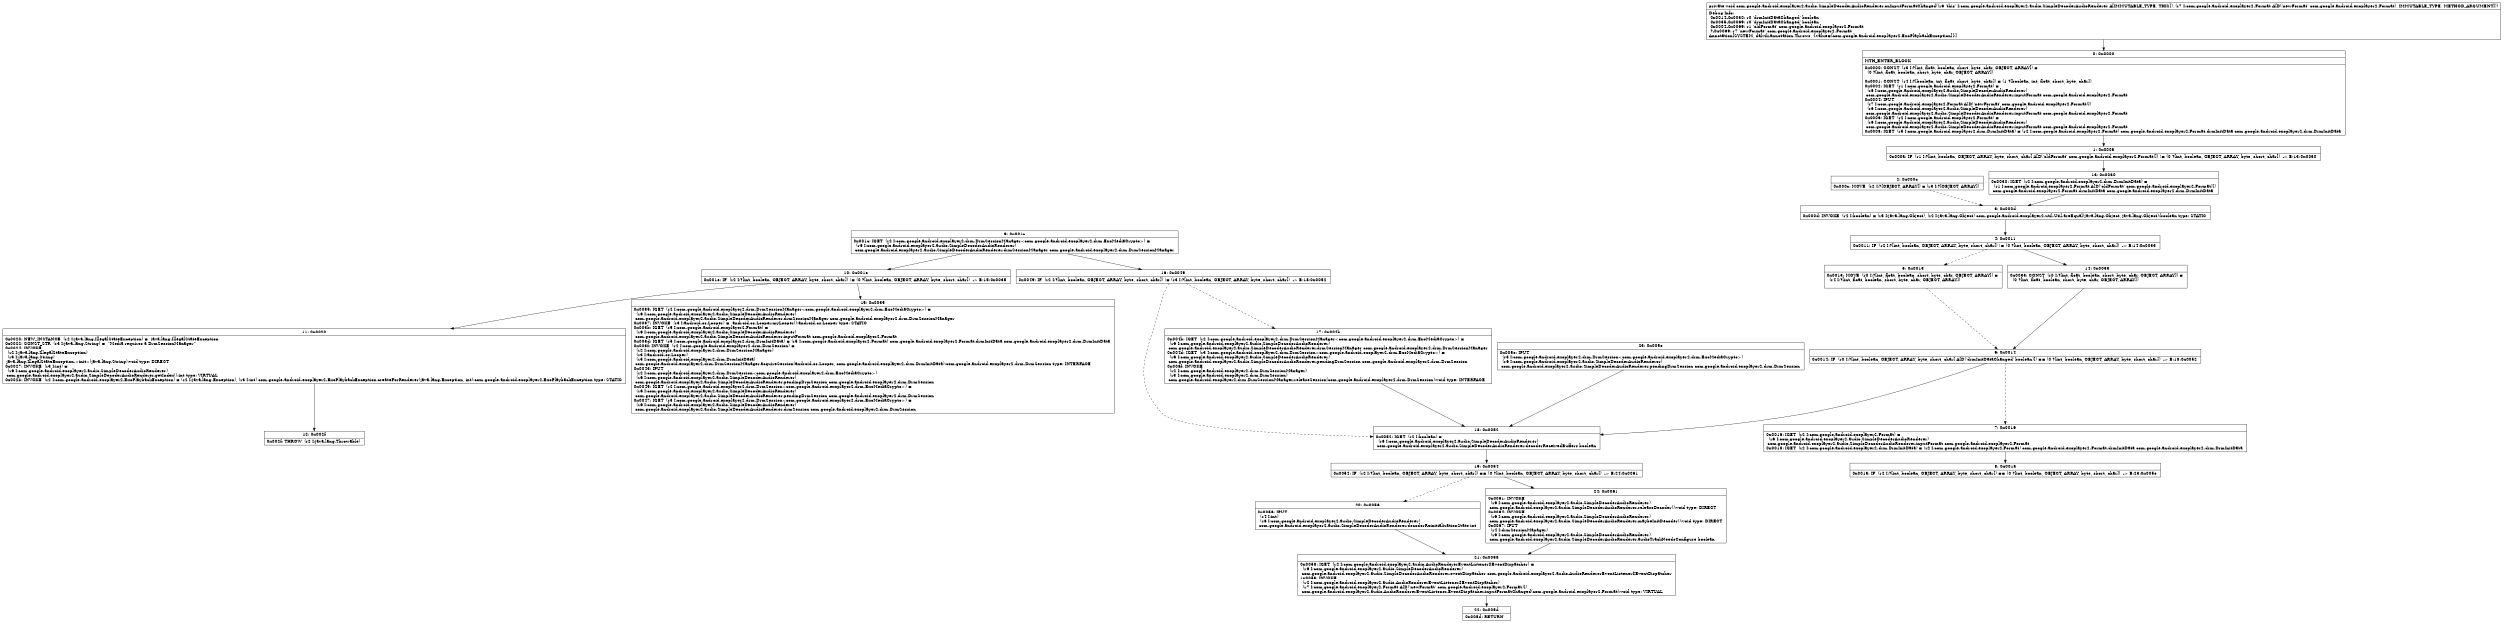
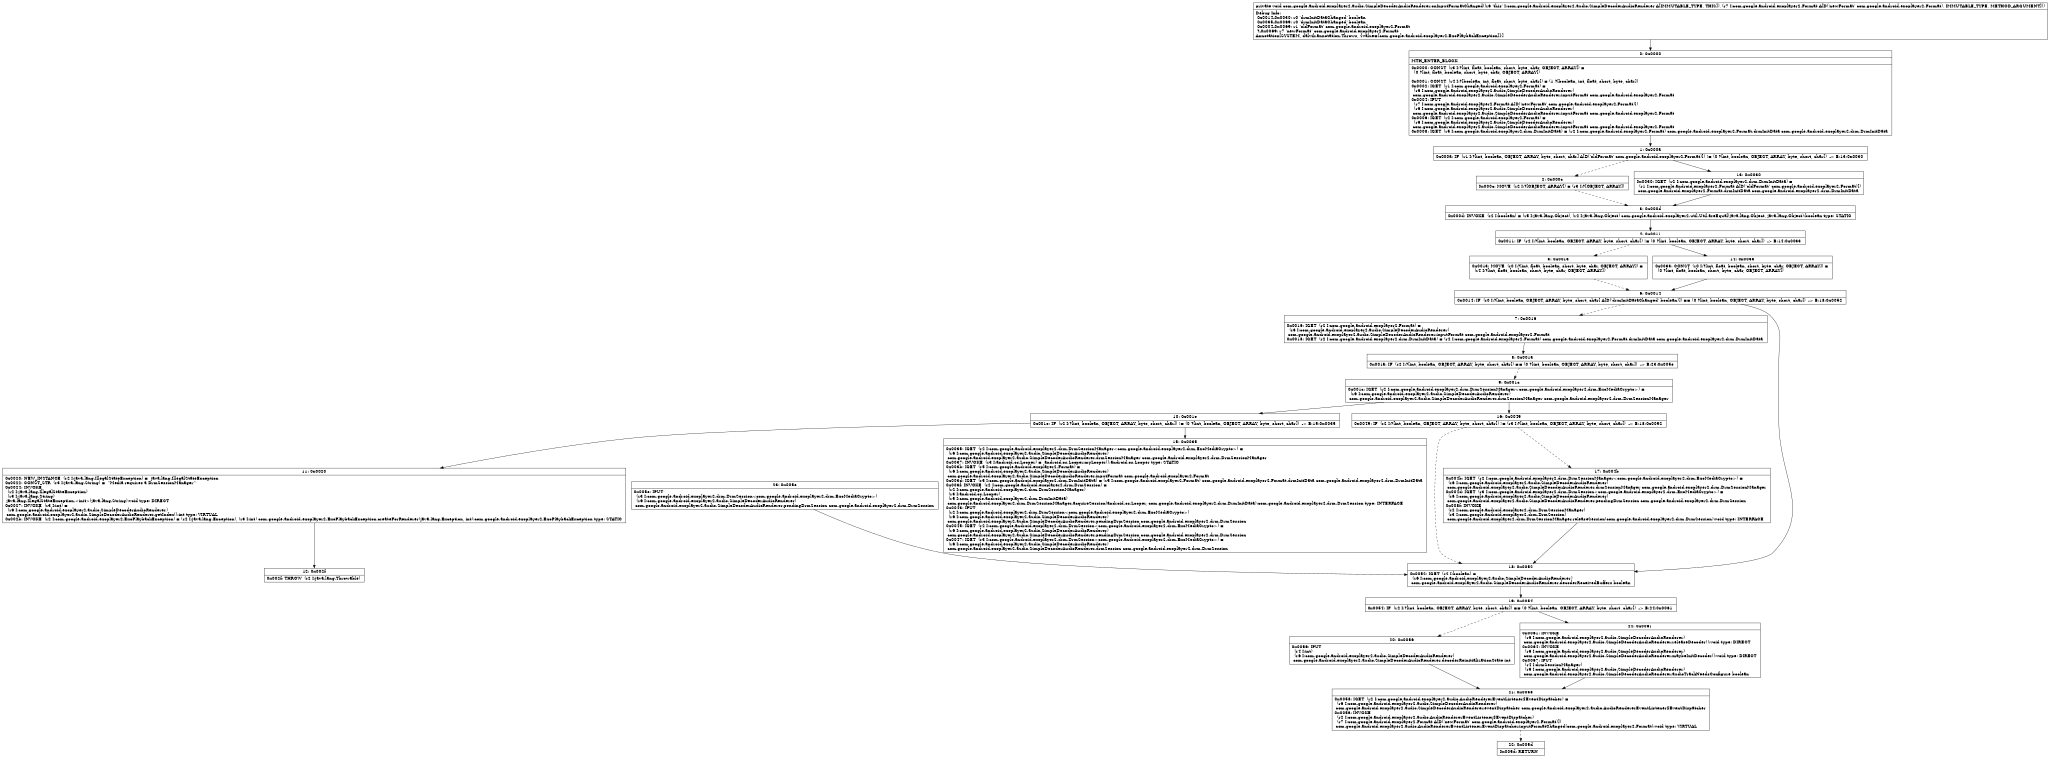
edge "1: 0x000a" -> "2: 0x000c": added
edge "8: 0x001a" -> "9: 0x001c": added
node "21: 0x0058": text "1x005a: INVOKE" -> "0x005a: INVOKE"
edge "21: 0x0058" -> "22: 0x005d": style solid -> dashed
